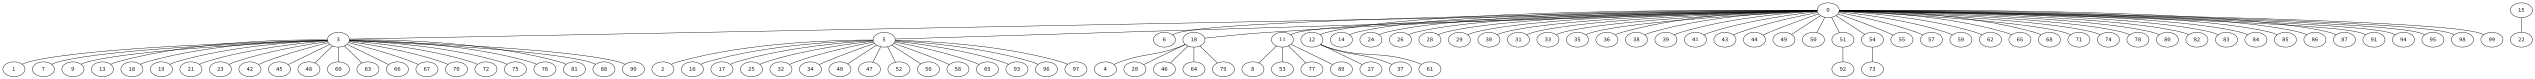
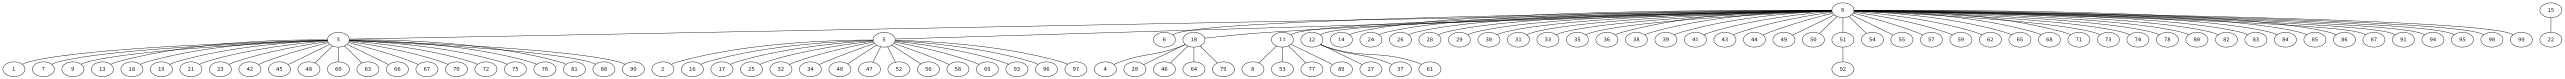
edge "54" -- "73": now "0" -- "73"
